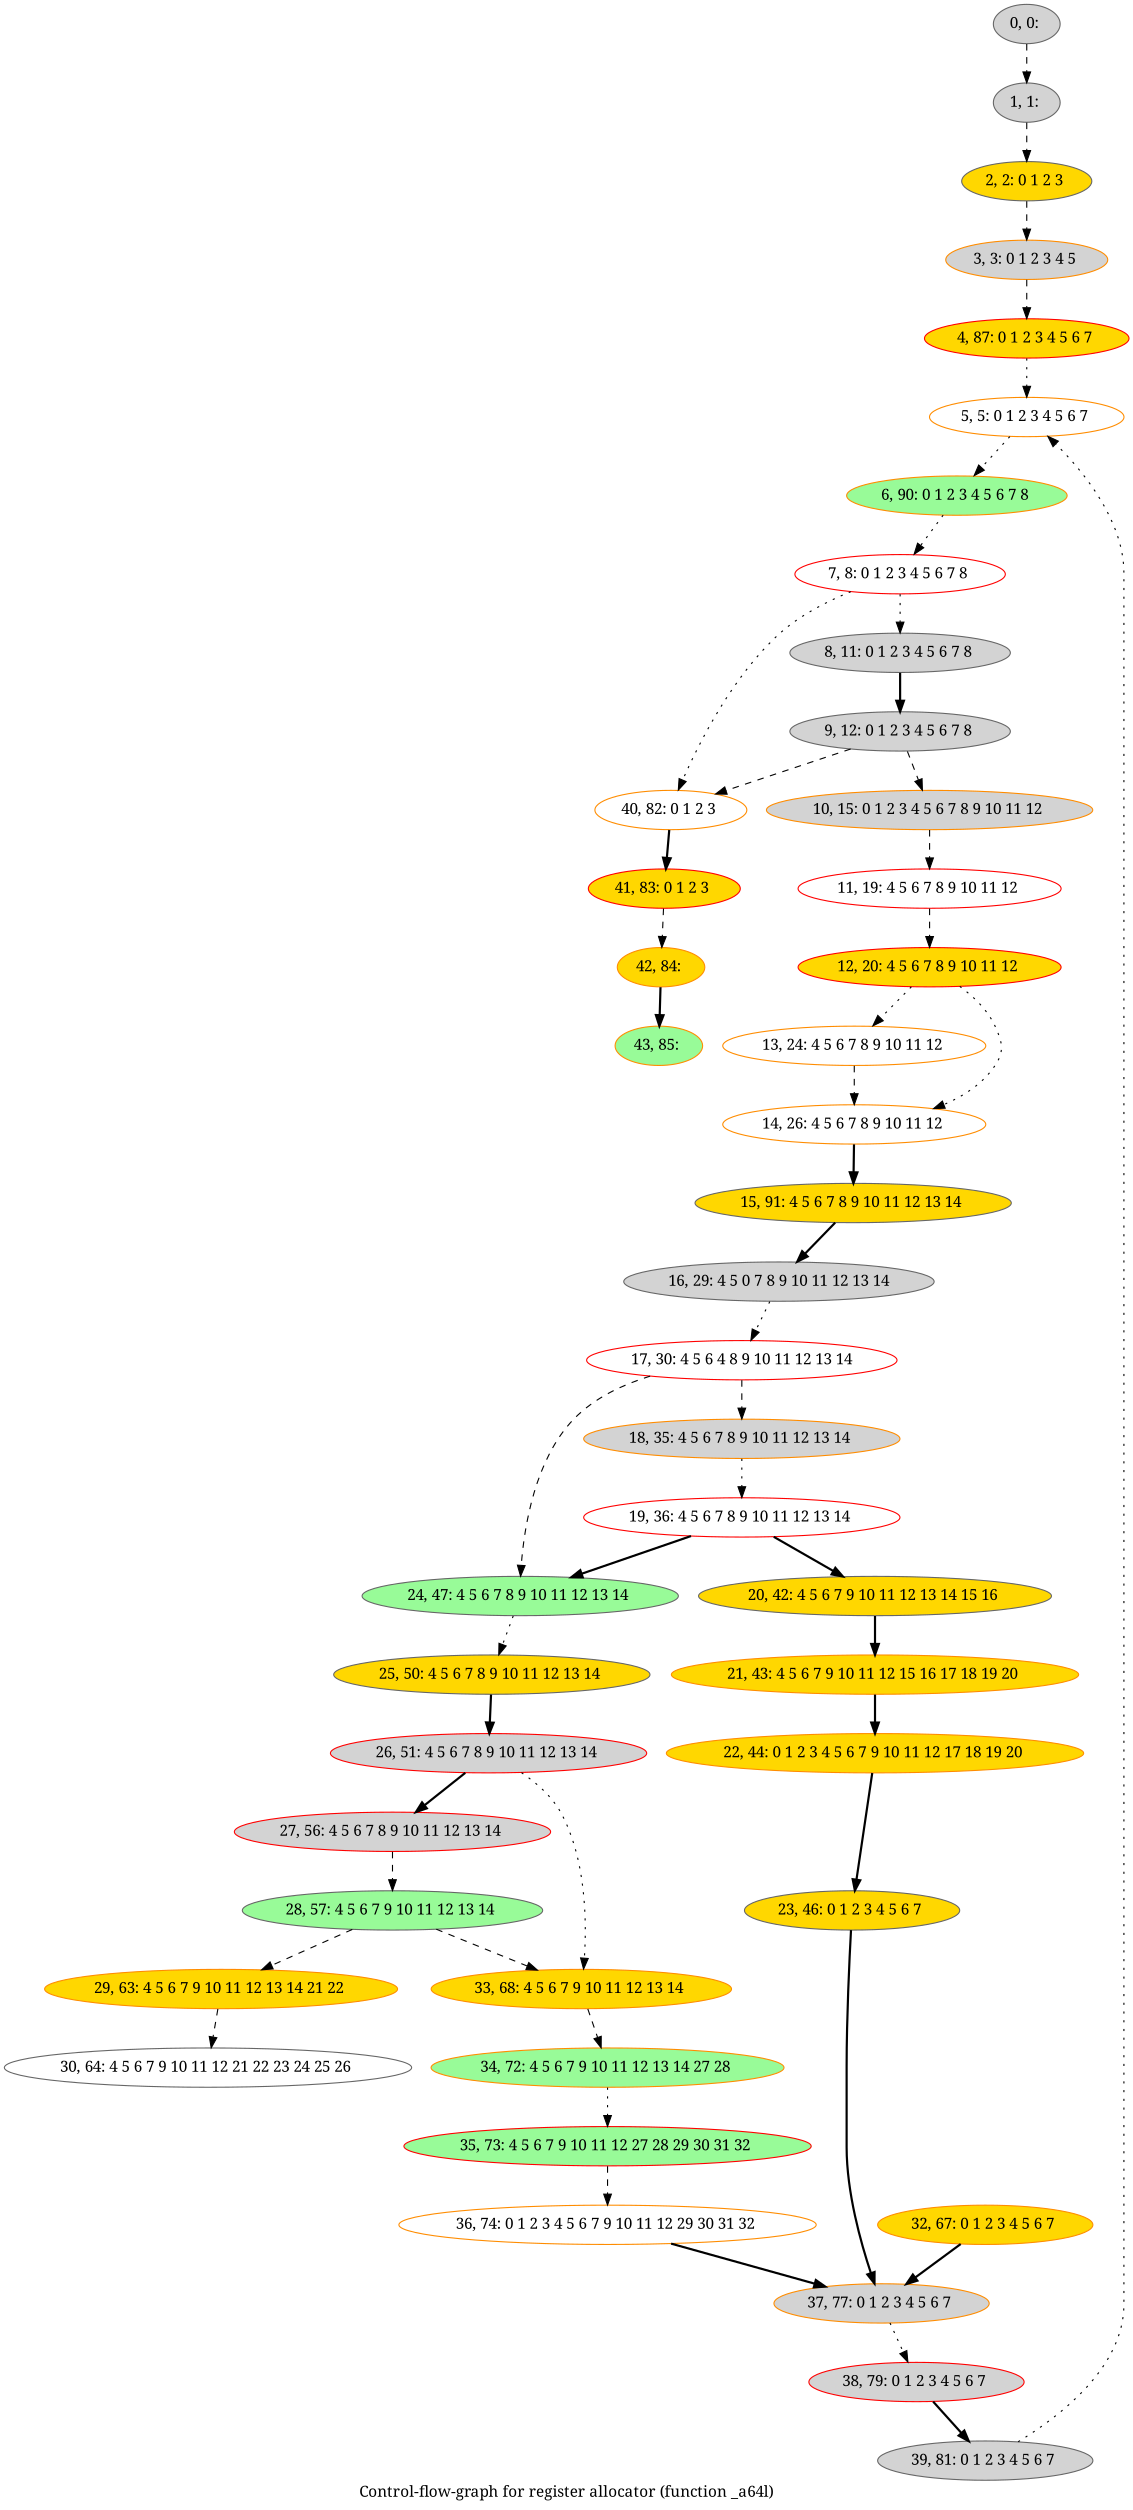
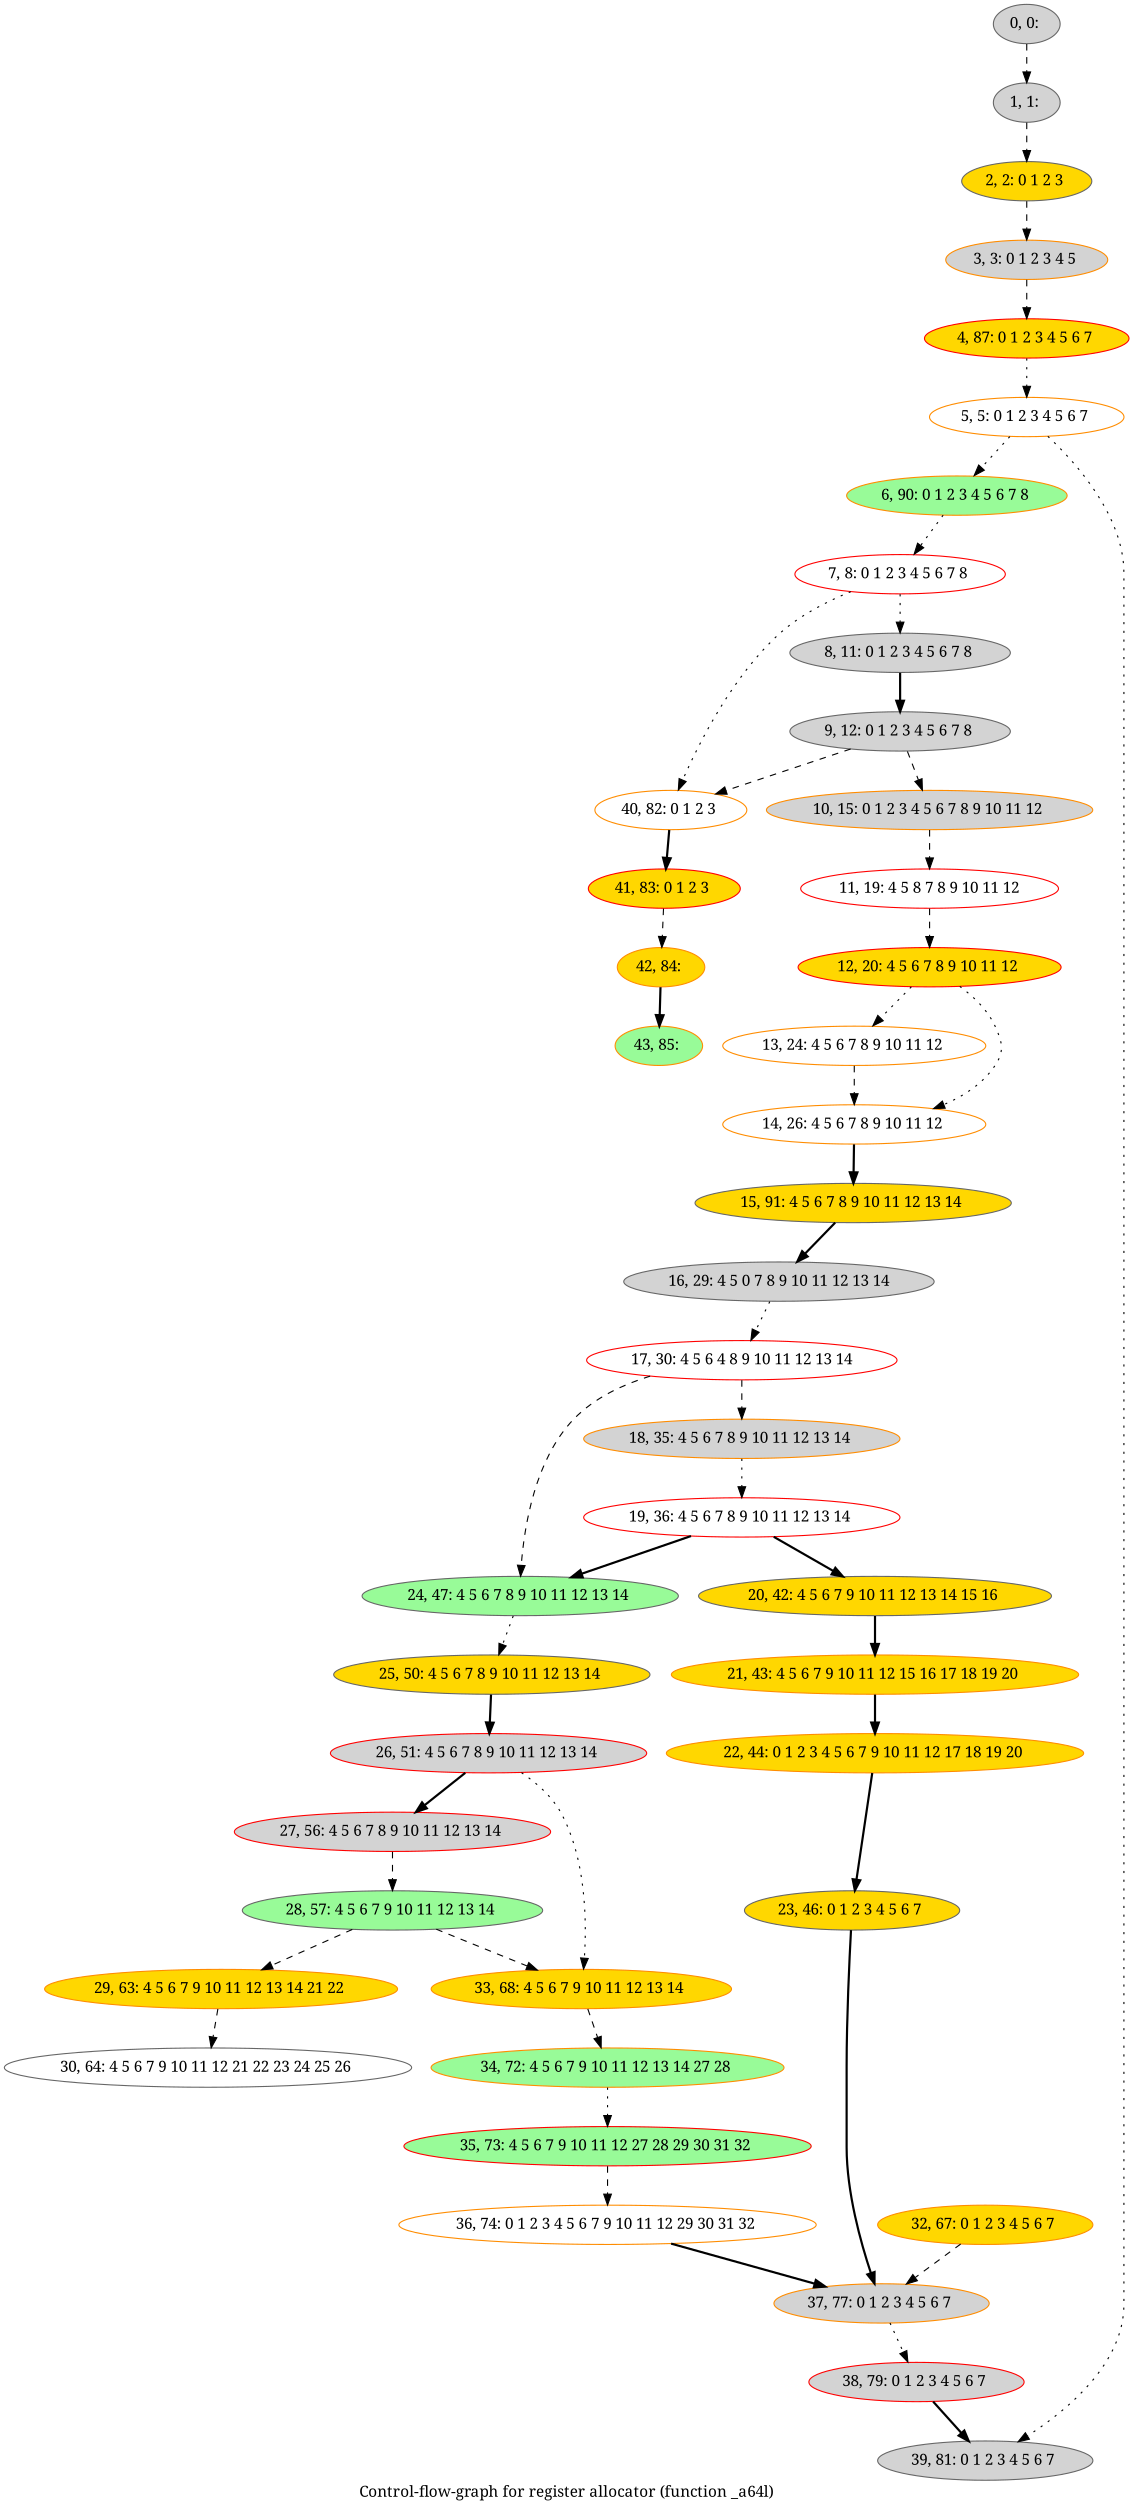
node "11, 19: 4 5 6 7 8 9 10 11 12": label "11, 19: 4 5 6 7 8 9 10 11 12" -> "11, 19: 4 5 8 7 8 9 10 11 12"
edge "39, 81: 0 1 2 3 4 5 6 7" -> "5, 5: 0 1 2 3 4 5 6 7": reversed
edge "32, 67: 0 1 2 3 4 5 6 7" -> "37, 77: 0 1 2 3 4 5 6 7": style bold -> dashed
